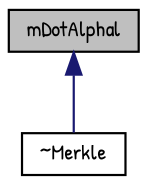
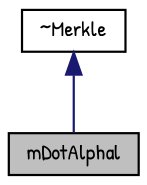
edge "~Merkle" -> "mDotAlphal": reversed
